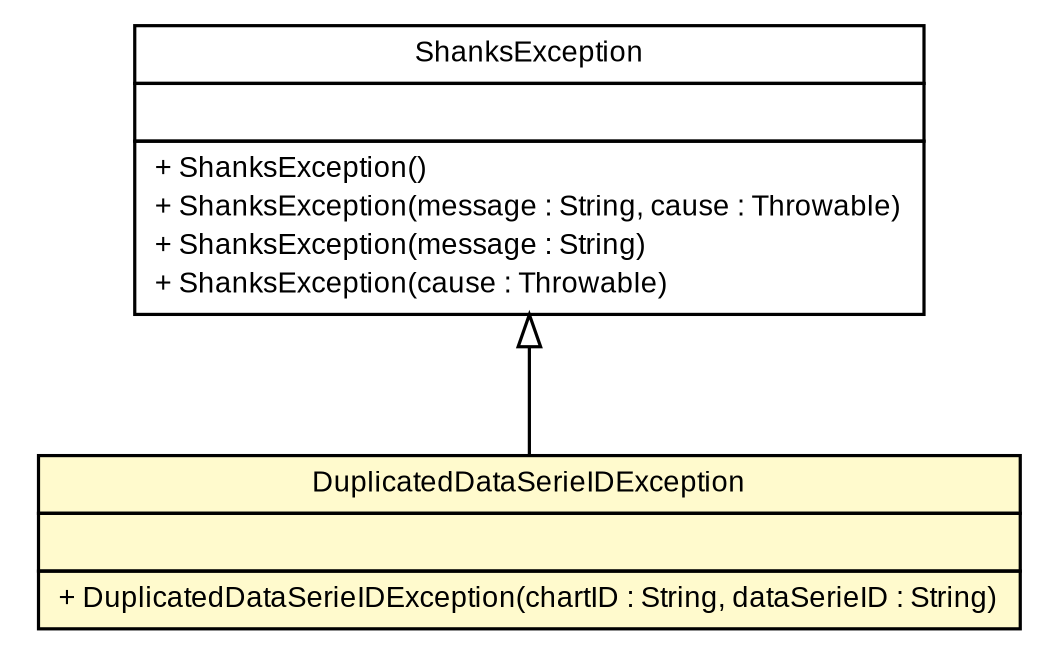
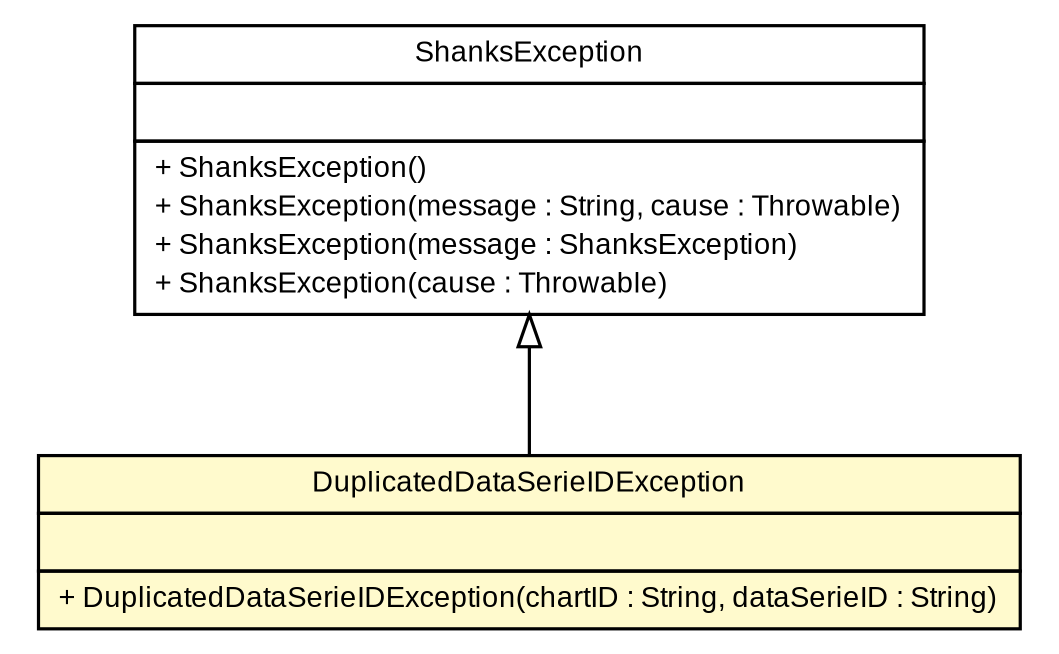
node "ShanksException": text "+ ShanksException(message : String)" -> "+ ShanksException(message : ShanksException)"
